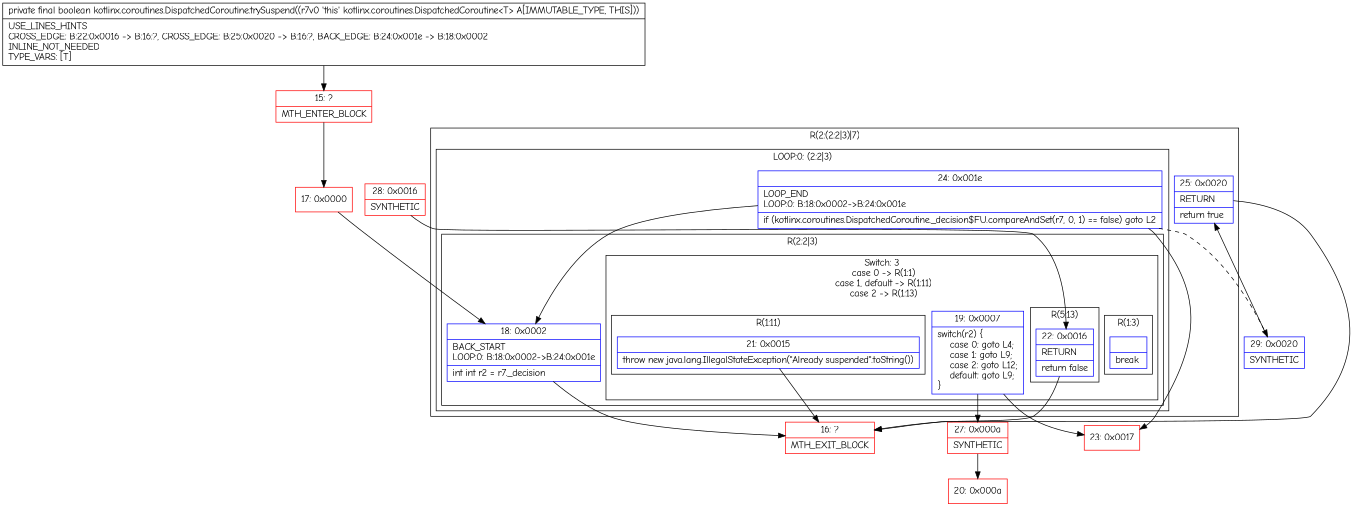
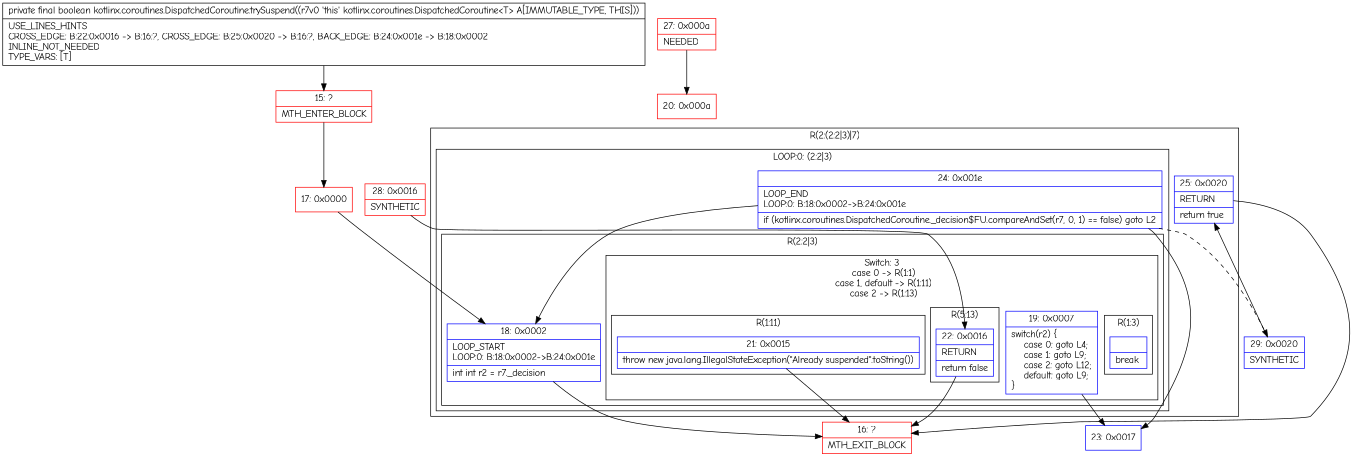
node "18: 0x0002": text "BACK_START" -> "LOOP_START"
edge "19: 0x0007" -> "27: 0x000a": removed
node "23: 0x0017": color red -> blue
node "27: 0x000a": text "SYNTHETIC" -> "NEEDED"
